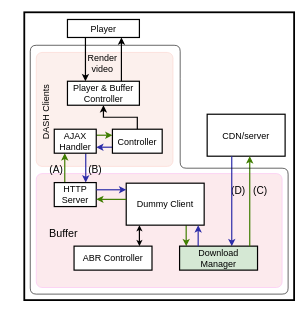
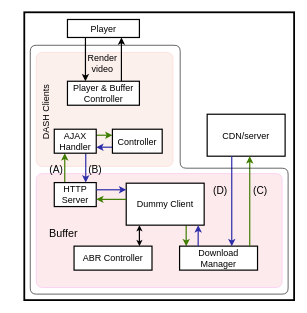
edge "Controller" -> "Player & Buffer Controller": removed
node "(D)": moved (234, 192) -> (216, 192)
node "Download Manager": fillcolor #d5e8d4 -> #ffffff
